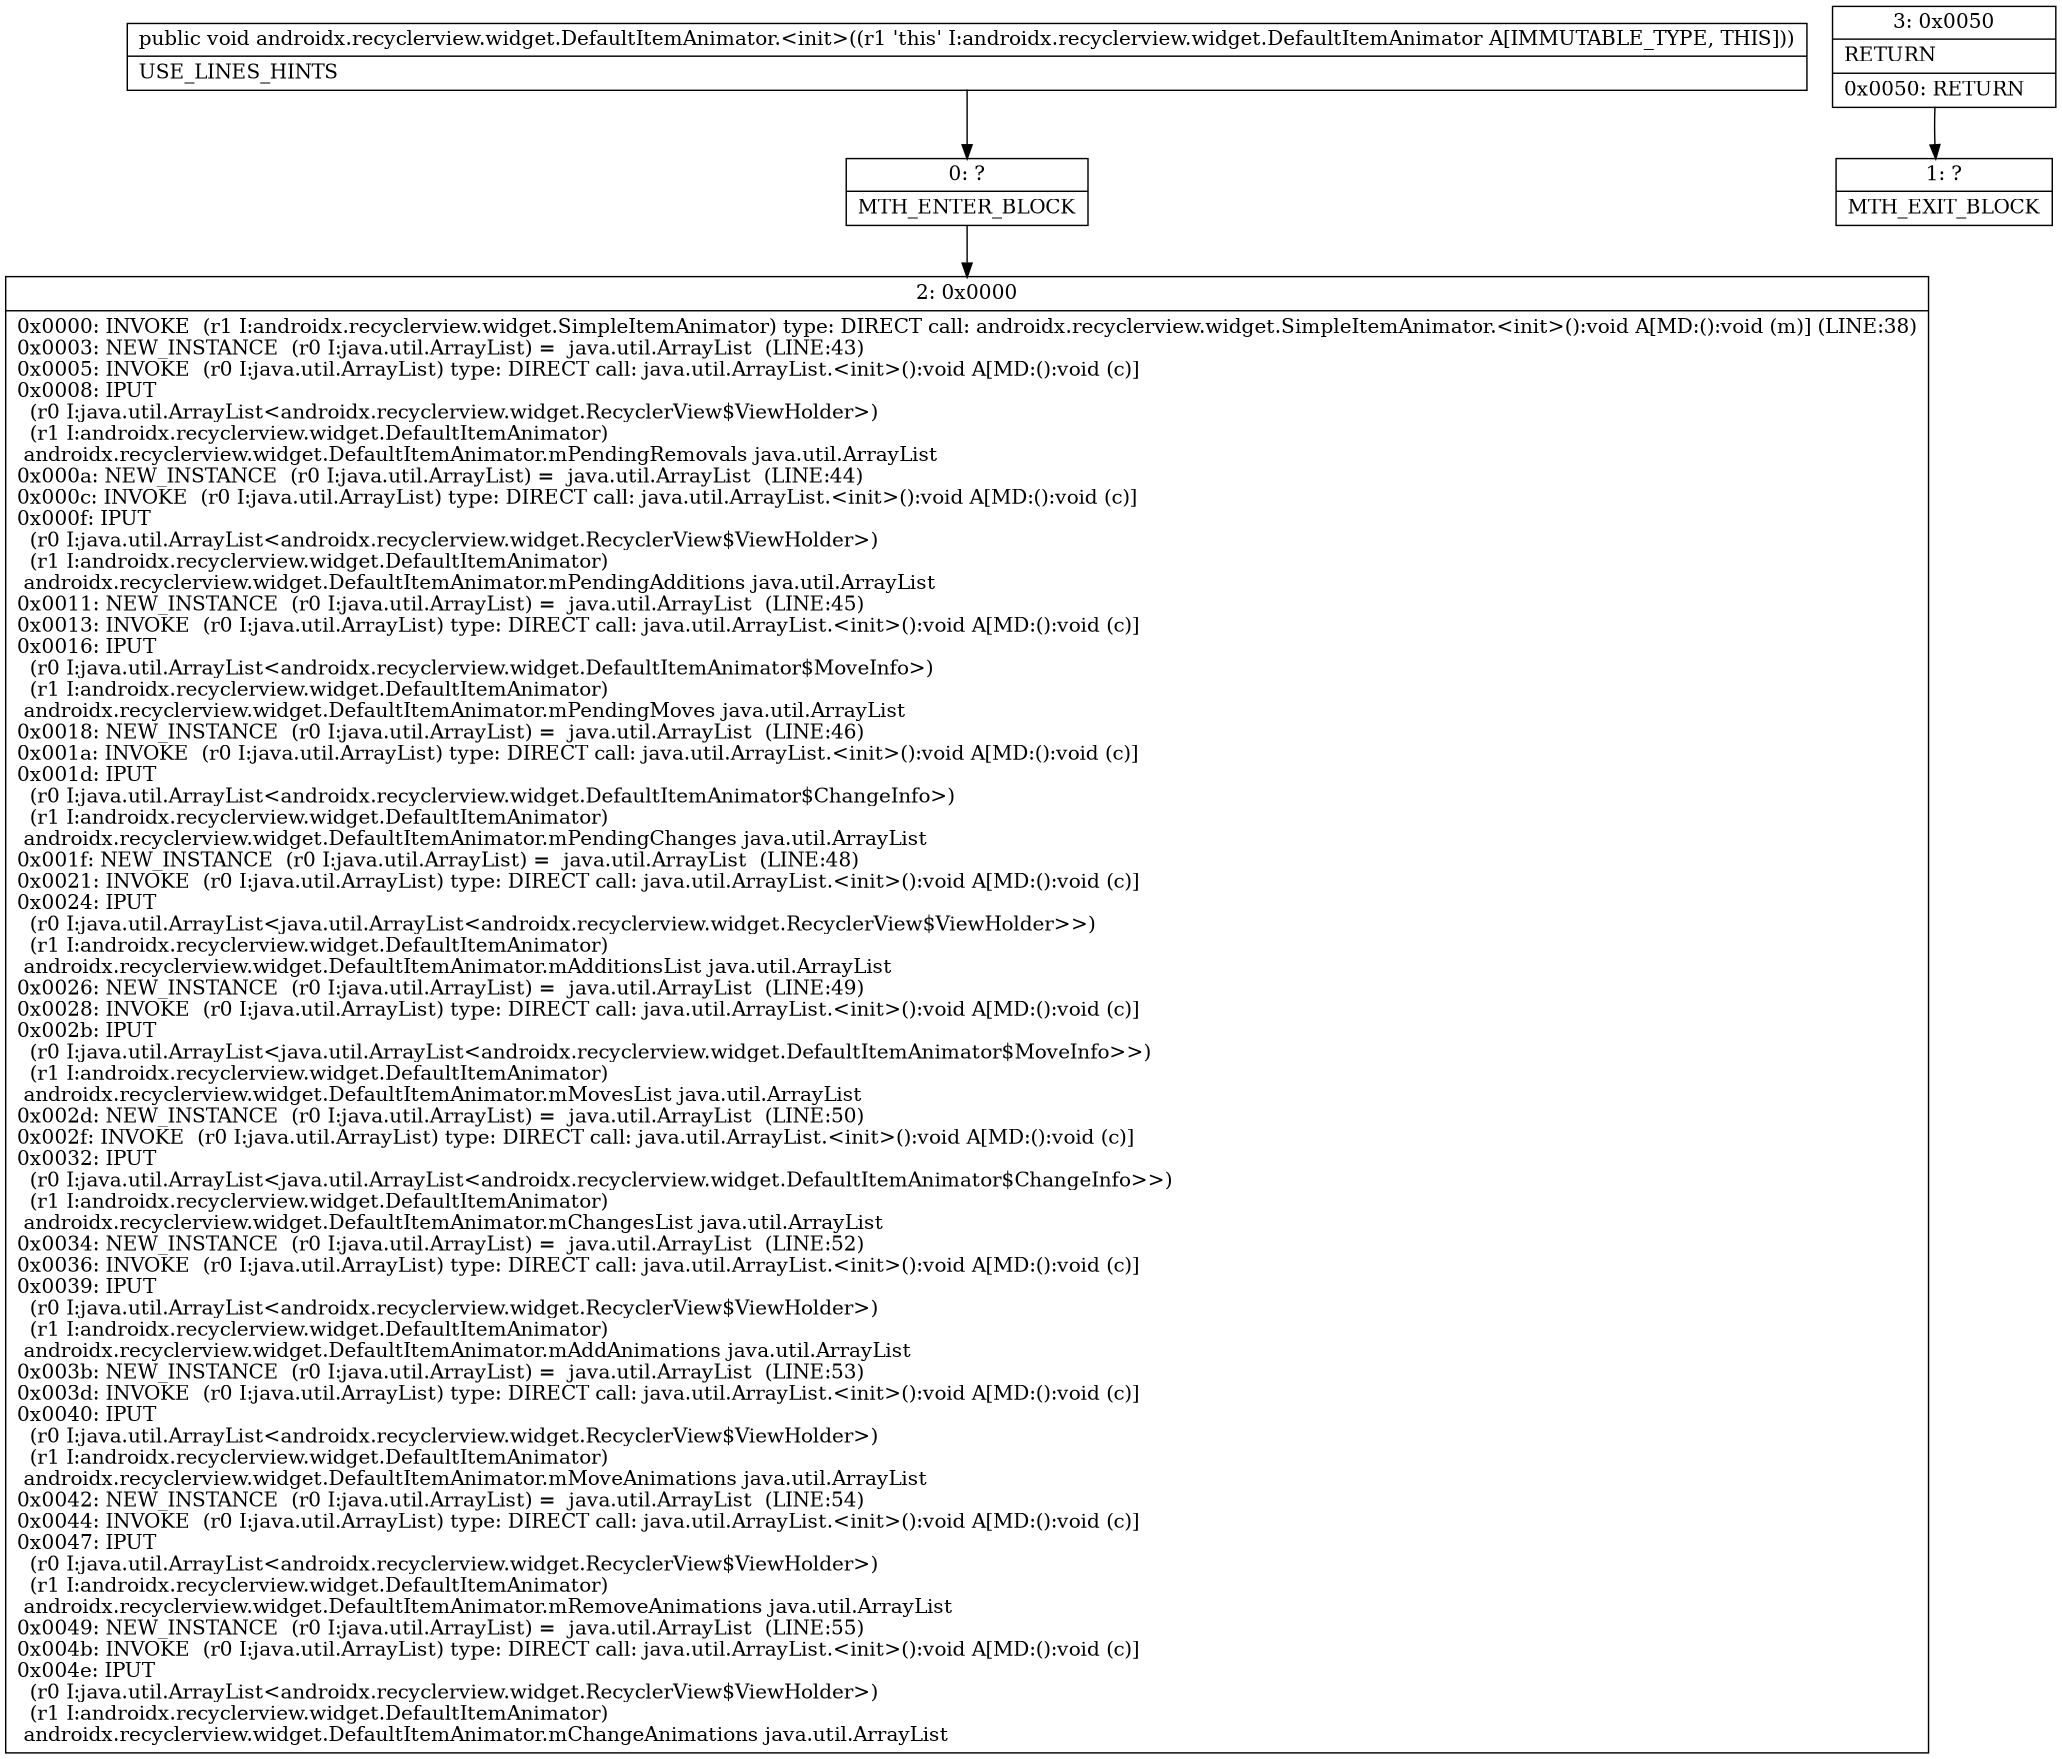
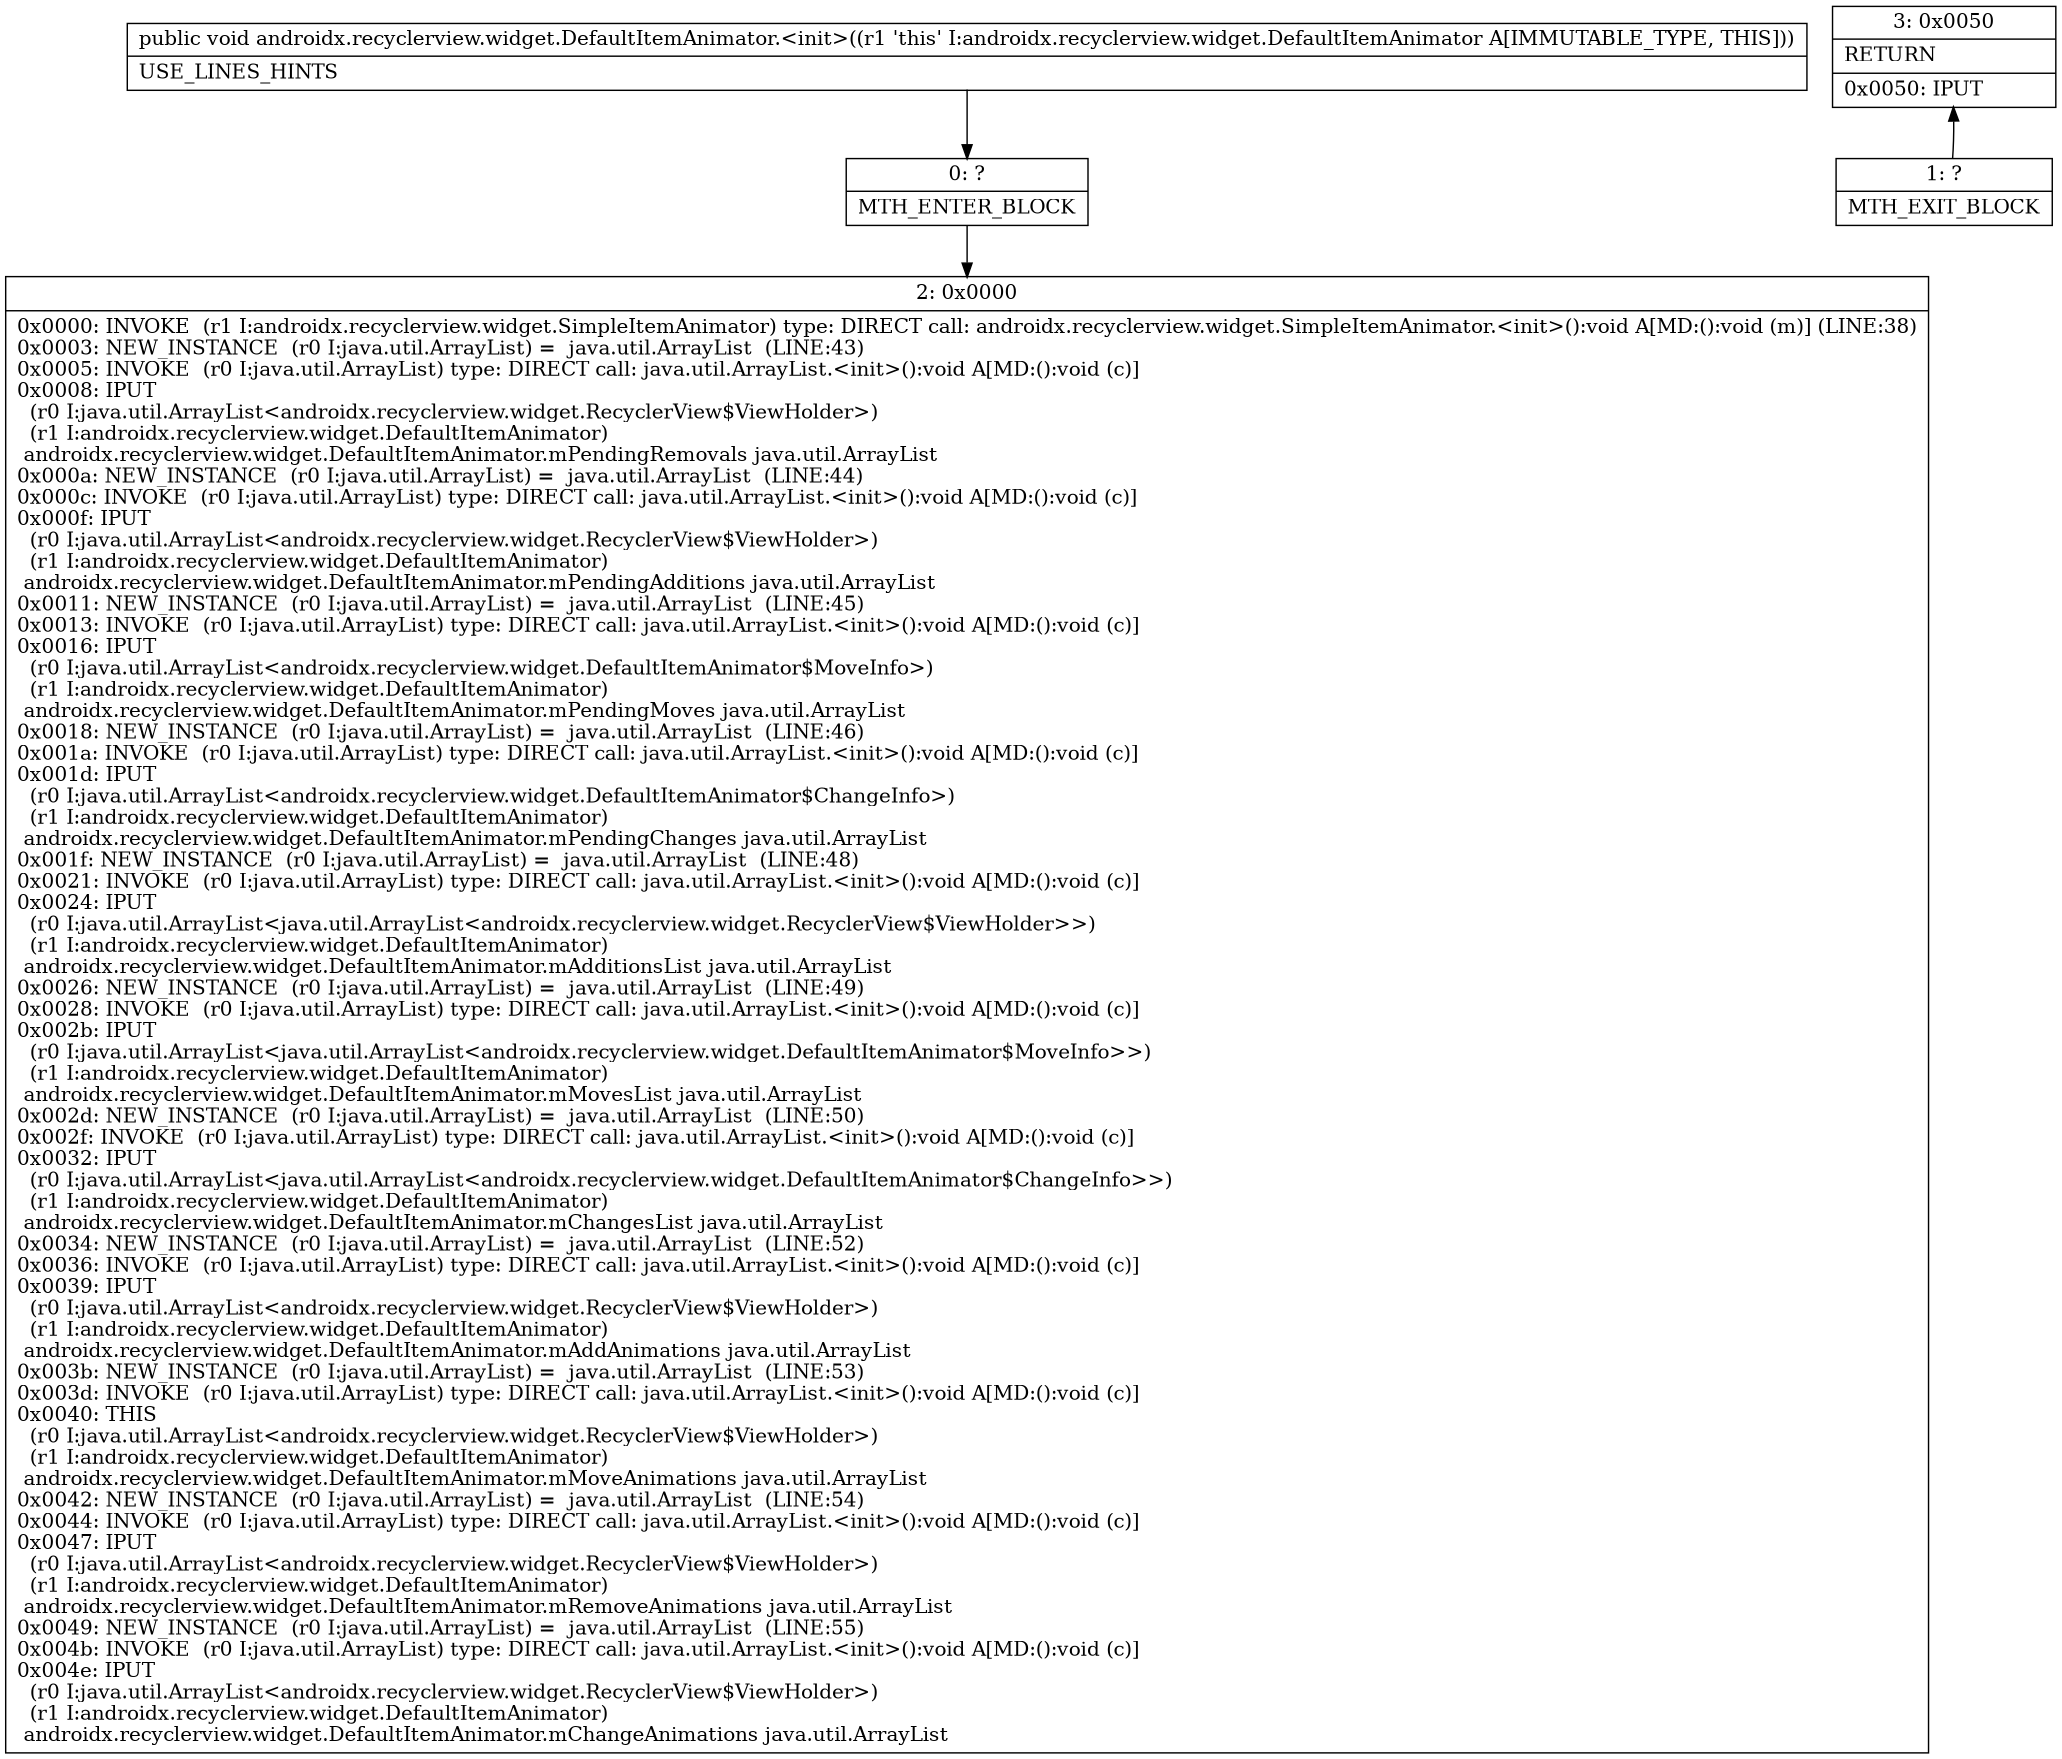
node "3: 0x0050": text "0x0050: RETURN" -> "0x0050: IPUT"
edge "3: 0x0050" -> "1: ?": reversed
node "2: 0x0000": text "0x0040: IPUT" -> "0x0040: THIS"
